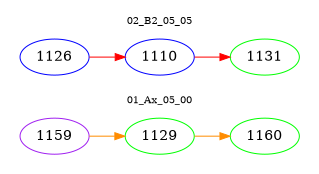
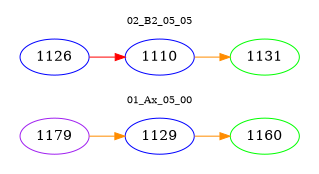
edge "1110" -> "1131": color red -> darkorange
node "1159": label "1159" -> "1179"
node "1129": color green -> blue
